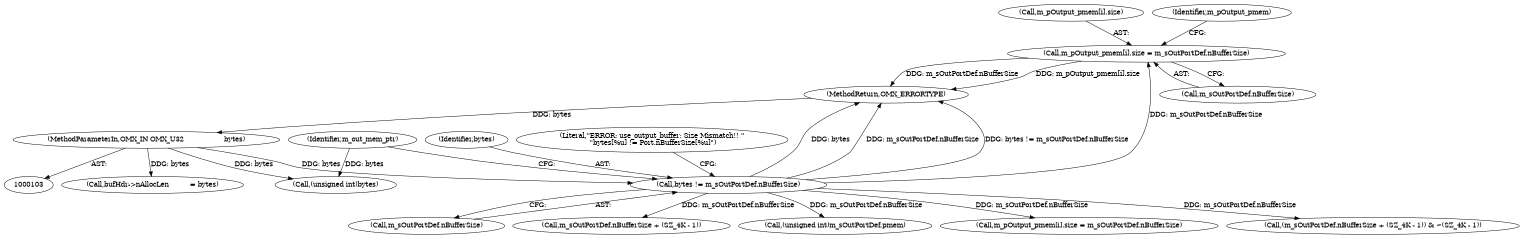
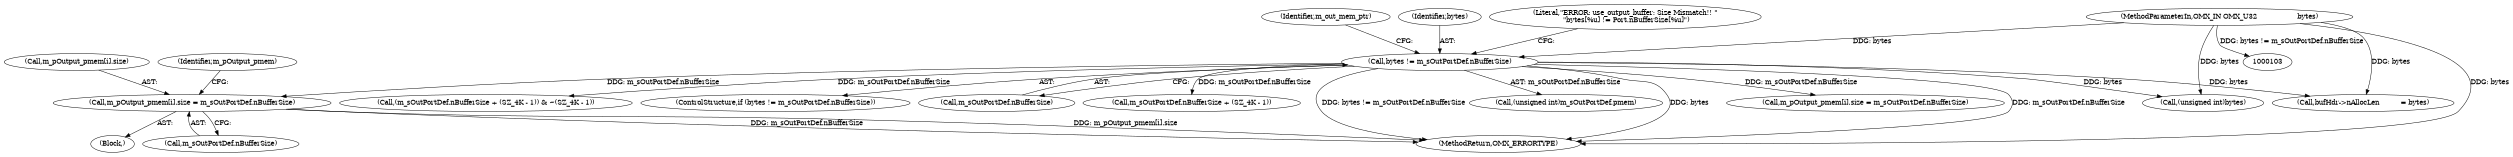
edge "(Call,bytes != m_sOutPortDef.nBufferSize)" -> "(Call,bufHdr->nAllocLen          = bytes)": added, label "DDG: bytes"
node "(ControlStructure,if (bytes != m_sOutPortDef.nBufferSize))": added
edge "(MethodReturn,OMX_ERRORTYPE)" -> "(MethodParameterIn,OMX_IN OMX_U32                   bytes)": reversed
node "(Block,)": added
edge "(Identifier,m_out_mem_ptr)" -> "(Call,(unsigned int)bytes)": now "(Call,bytes != m_sOutPortDef.nBufferSize)" -> "(Call,(unsigned int)bytes)"
edge "(MethodParameterIn,OMX_IN OMX_U32                   bytes)" -> "1000103": label "AST: " -> "DDG: bytes != m_sOutPortDef.nBufferSize"
edge "(Call,bytes != m_sOutPortDef.nBufferSize)" -> "(Call,(unsigned int)m_sOutPortDef.pmem)": label "DDG: m_sOutPortDef.nBufferSize" -> "AST: m_sOutPortDef.nBufferSize"
